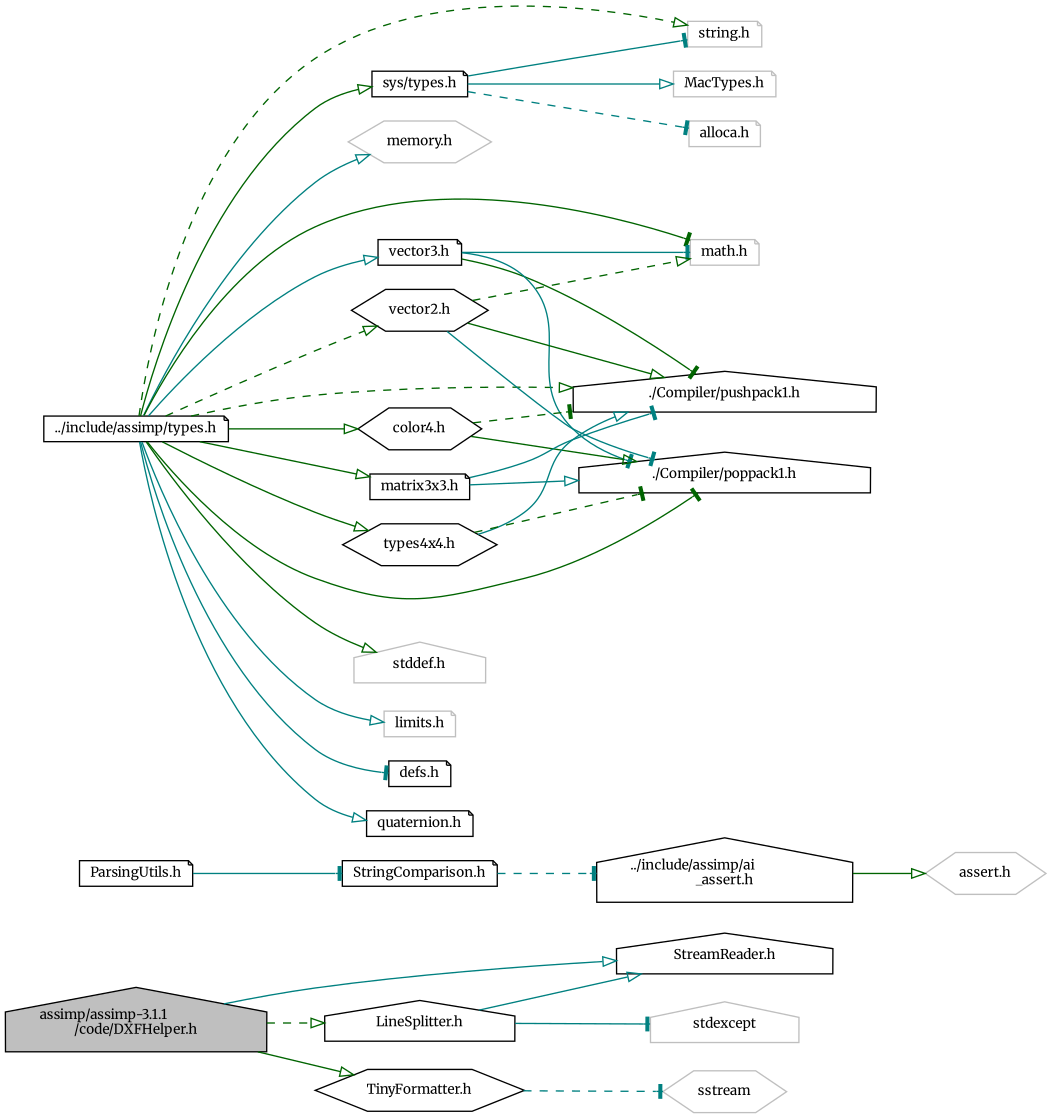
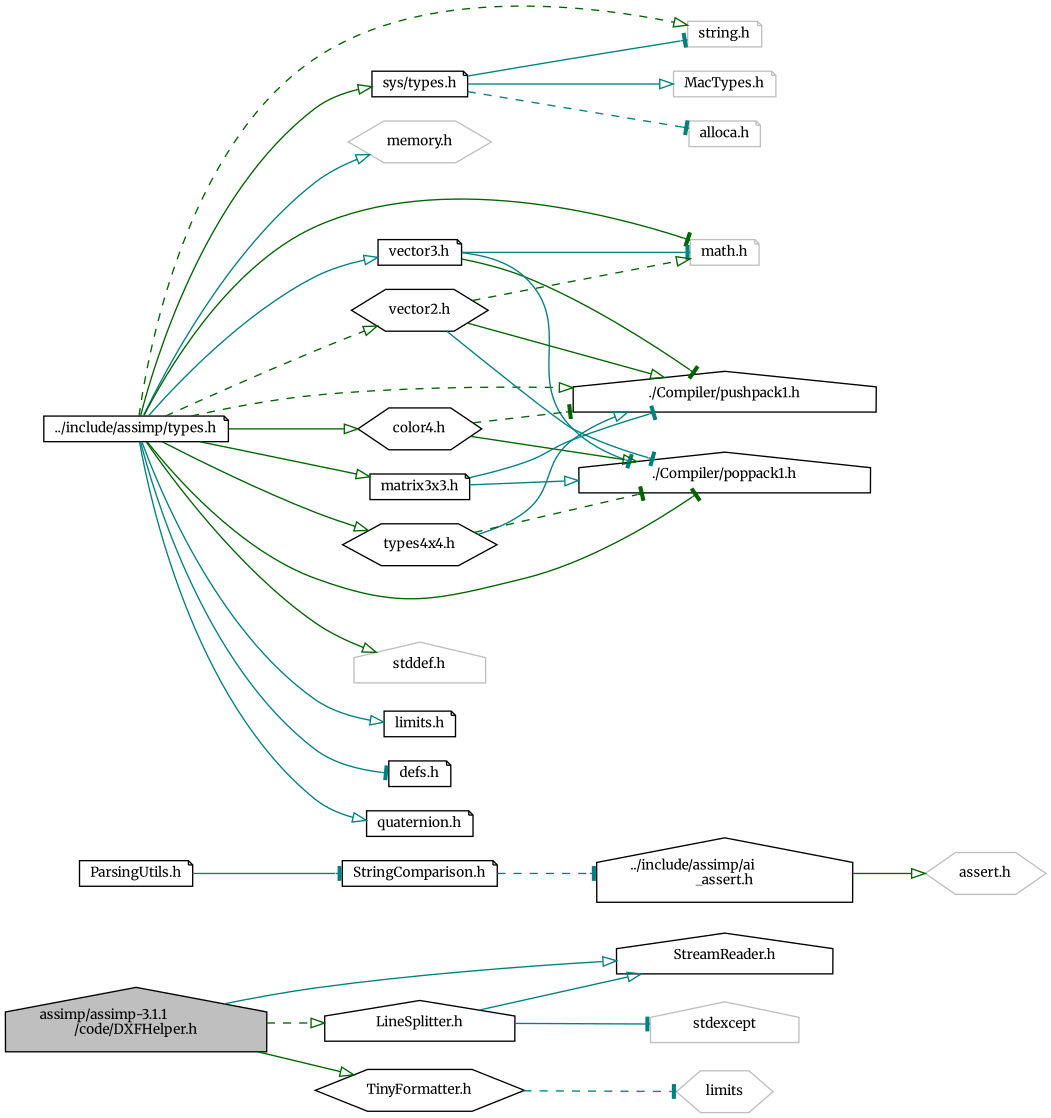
node "limits.h": color grey75 -> black
node "sstream": label "sstream" -> "limits"
